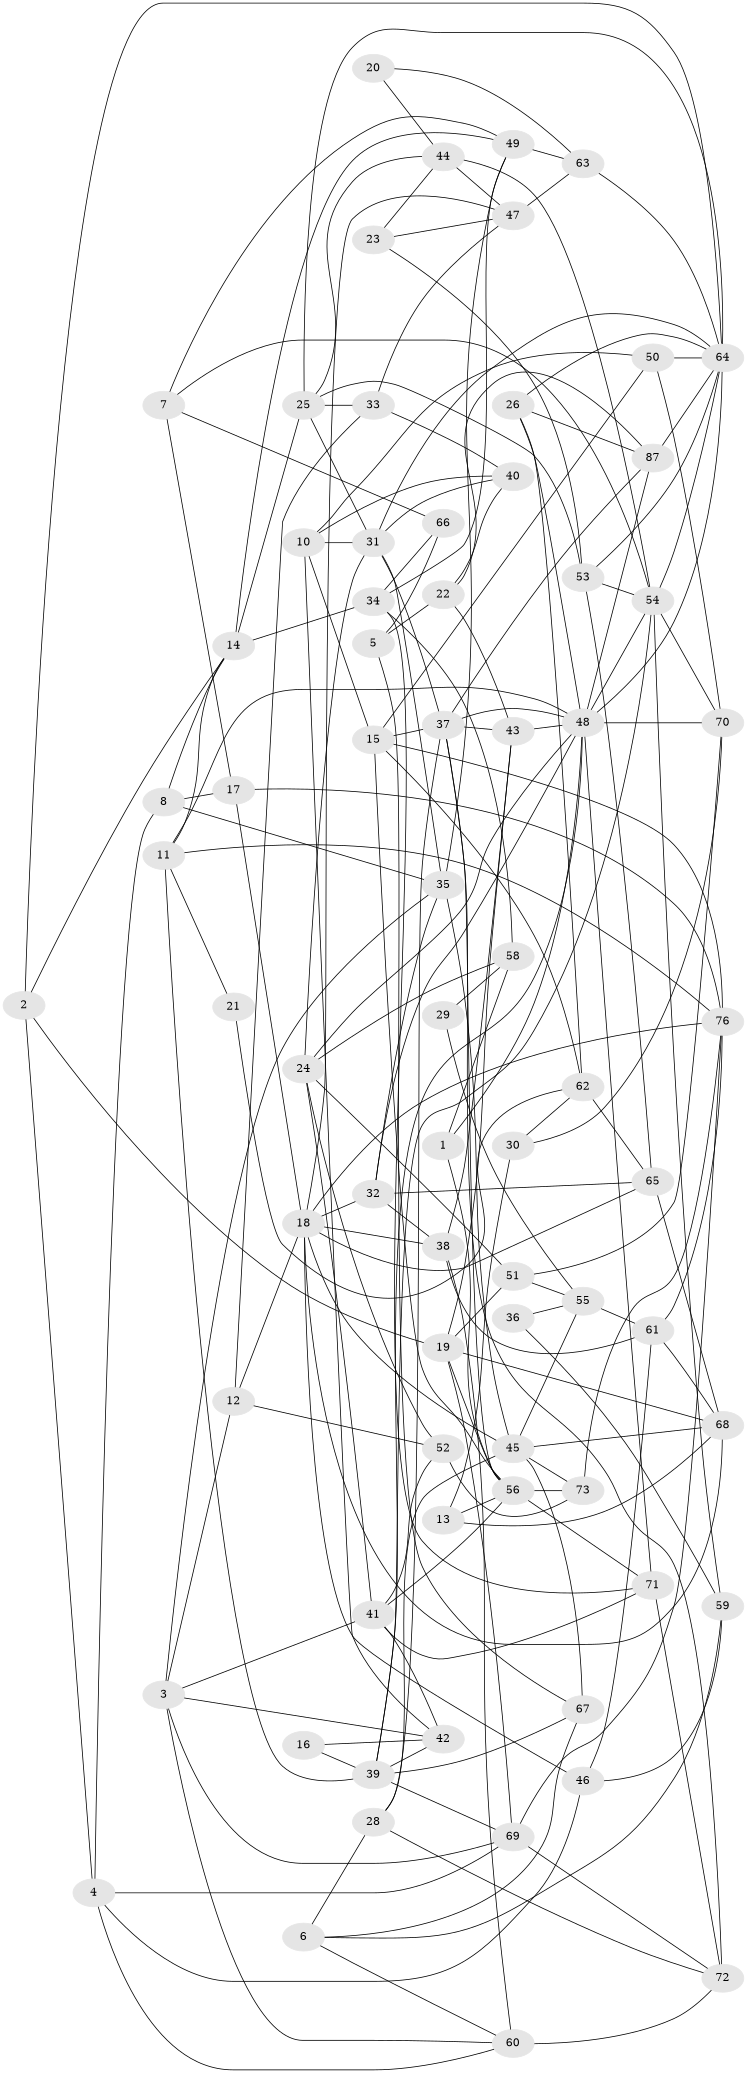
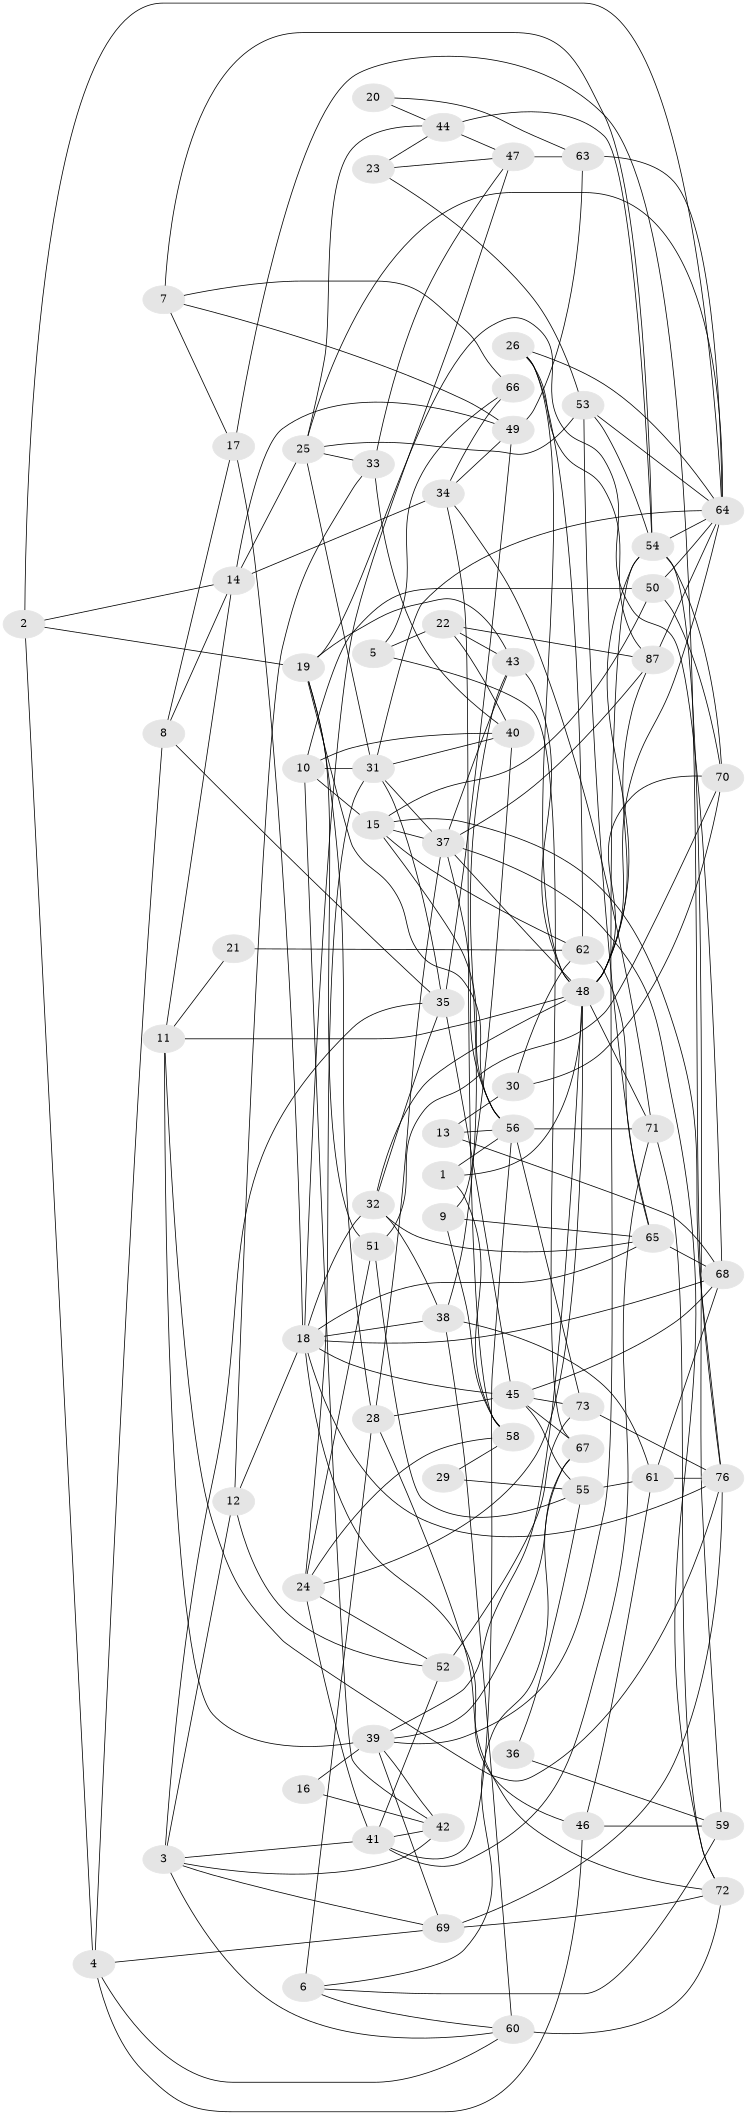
node "9": added
edge "19" -- "69": now "19" -- "28"
